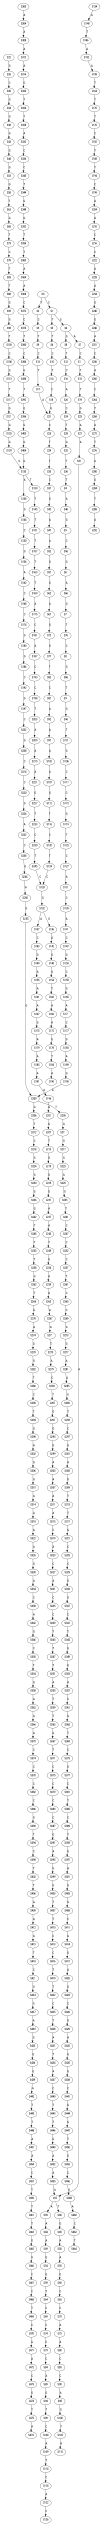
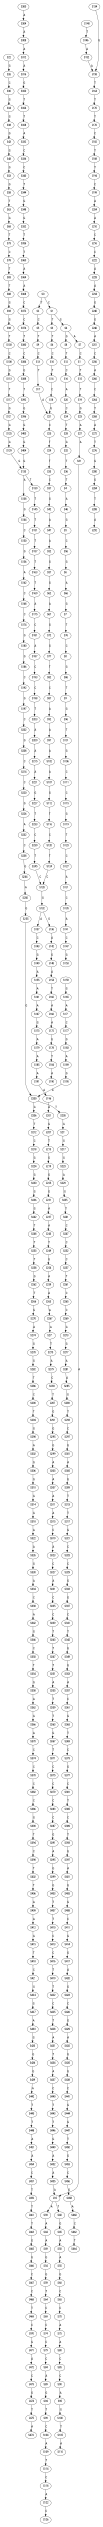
edge "S134" -> "S140": now "S134" -> "S158"
edge "S153" -> "S159": removed, label "C"
